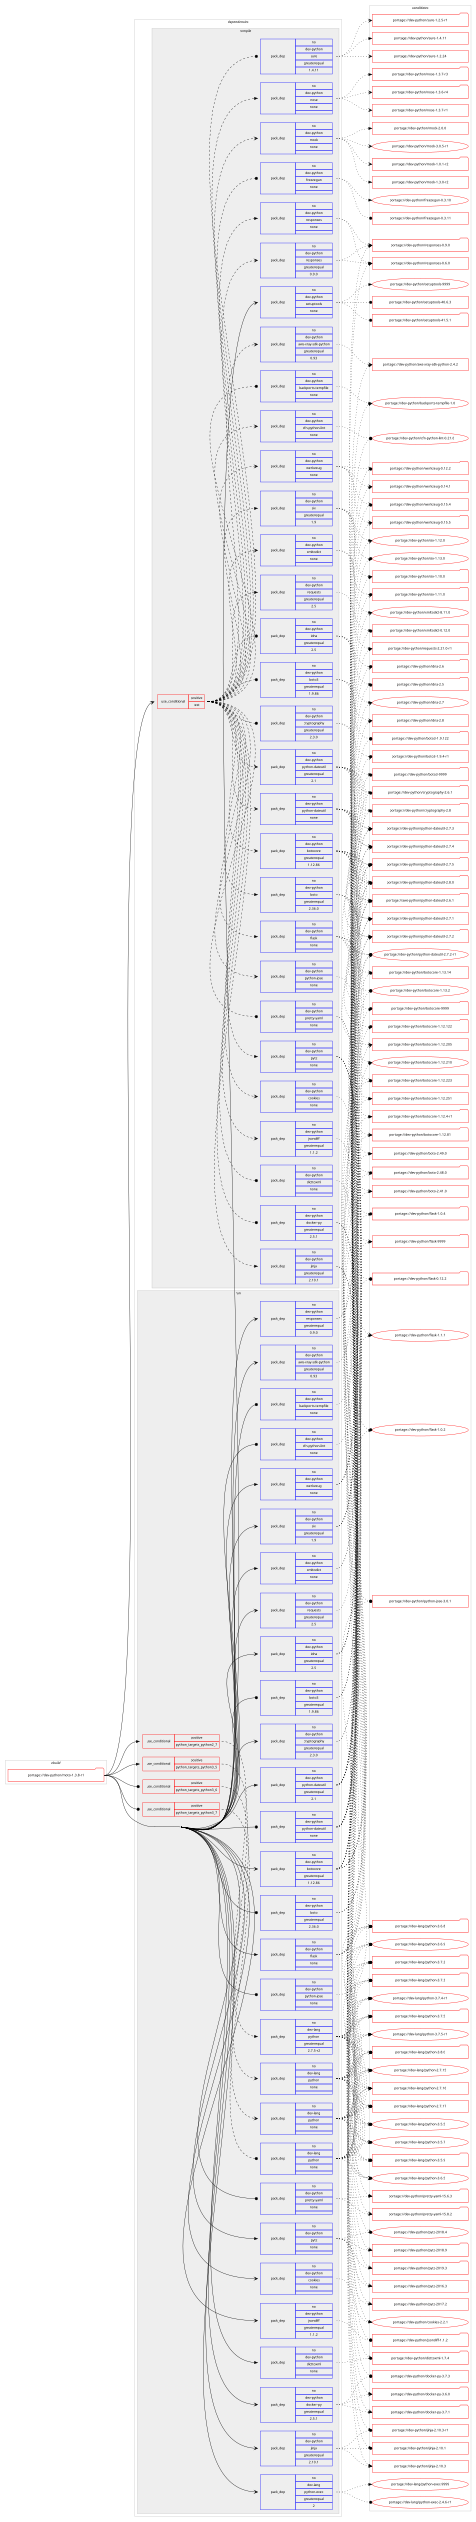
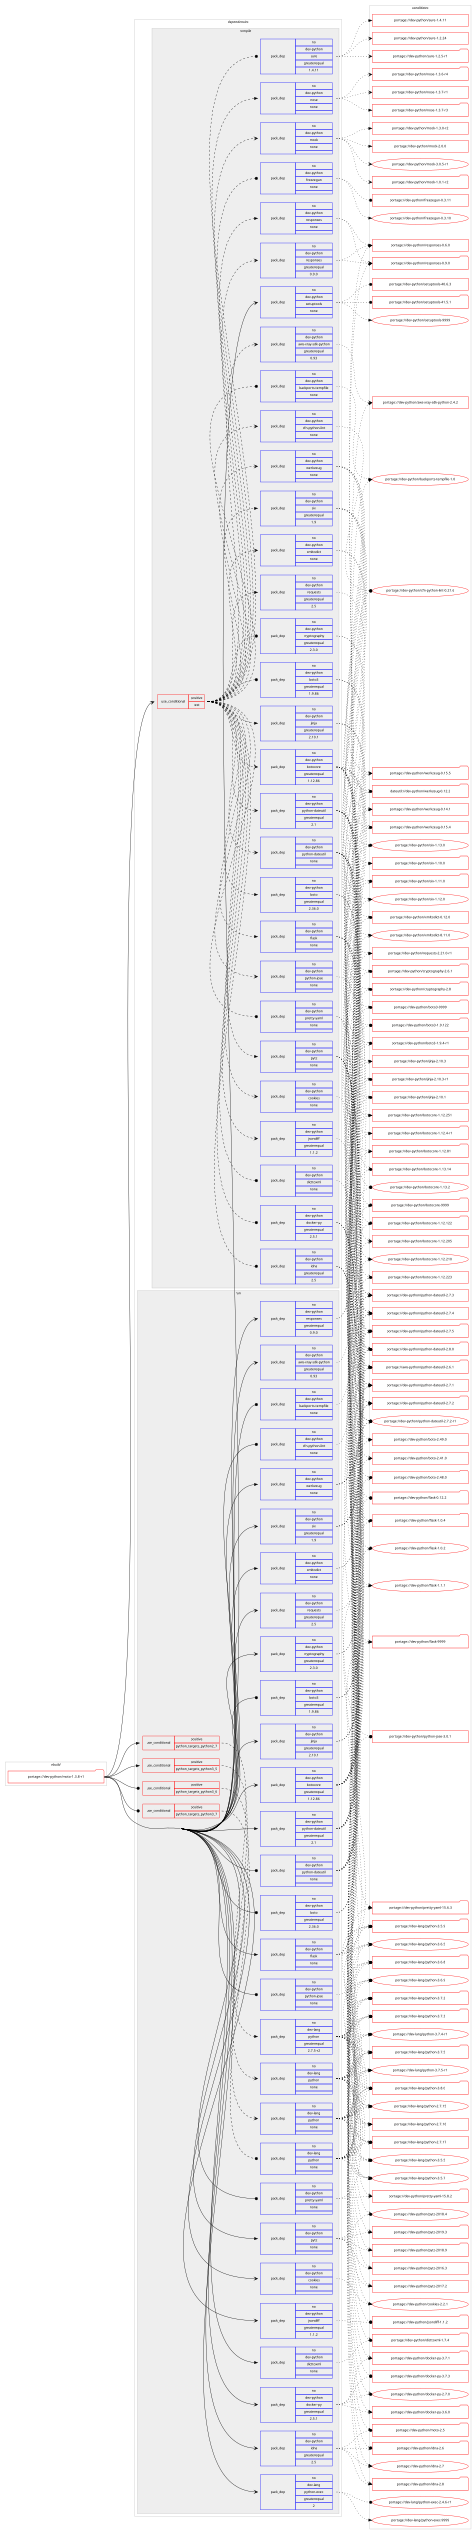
node "portage://dev-python/werkzeug-0.12.2": label "portage://dev-python/werkzeug-0.12.2" -> "dateutil://dev-python/werkzeug-0.12.2"
node "portage://dev-python/idna-2.5": label "portage://dev-python/idna-2.5" -> "portage://dev-python/moto-2.5"
node "portage://dev-python/idna-2.8": shape box -> folder
node "portage://dev-python/docker-py-2.7.0": added
